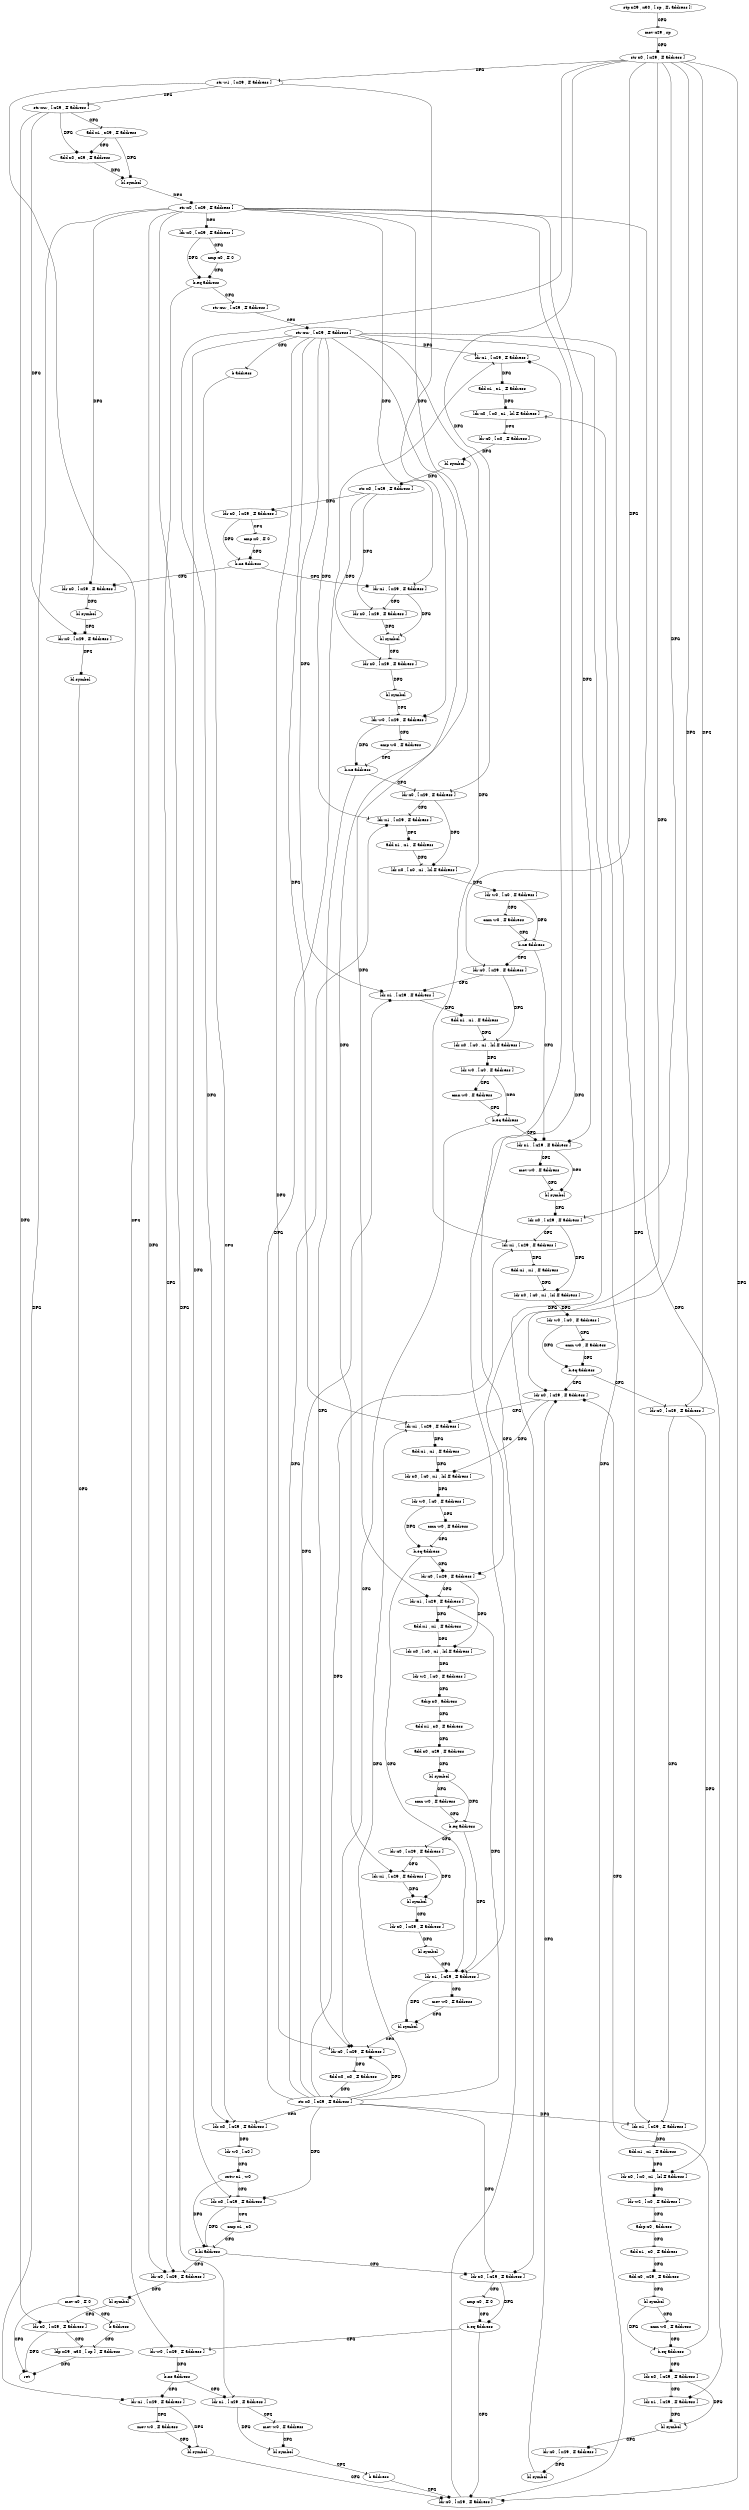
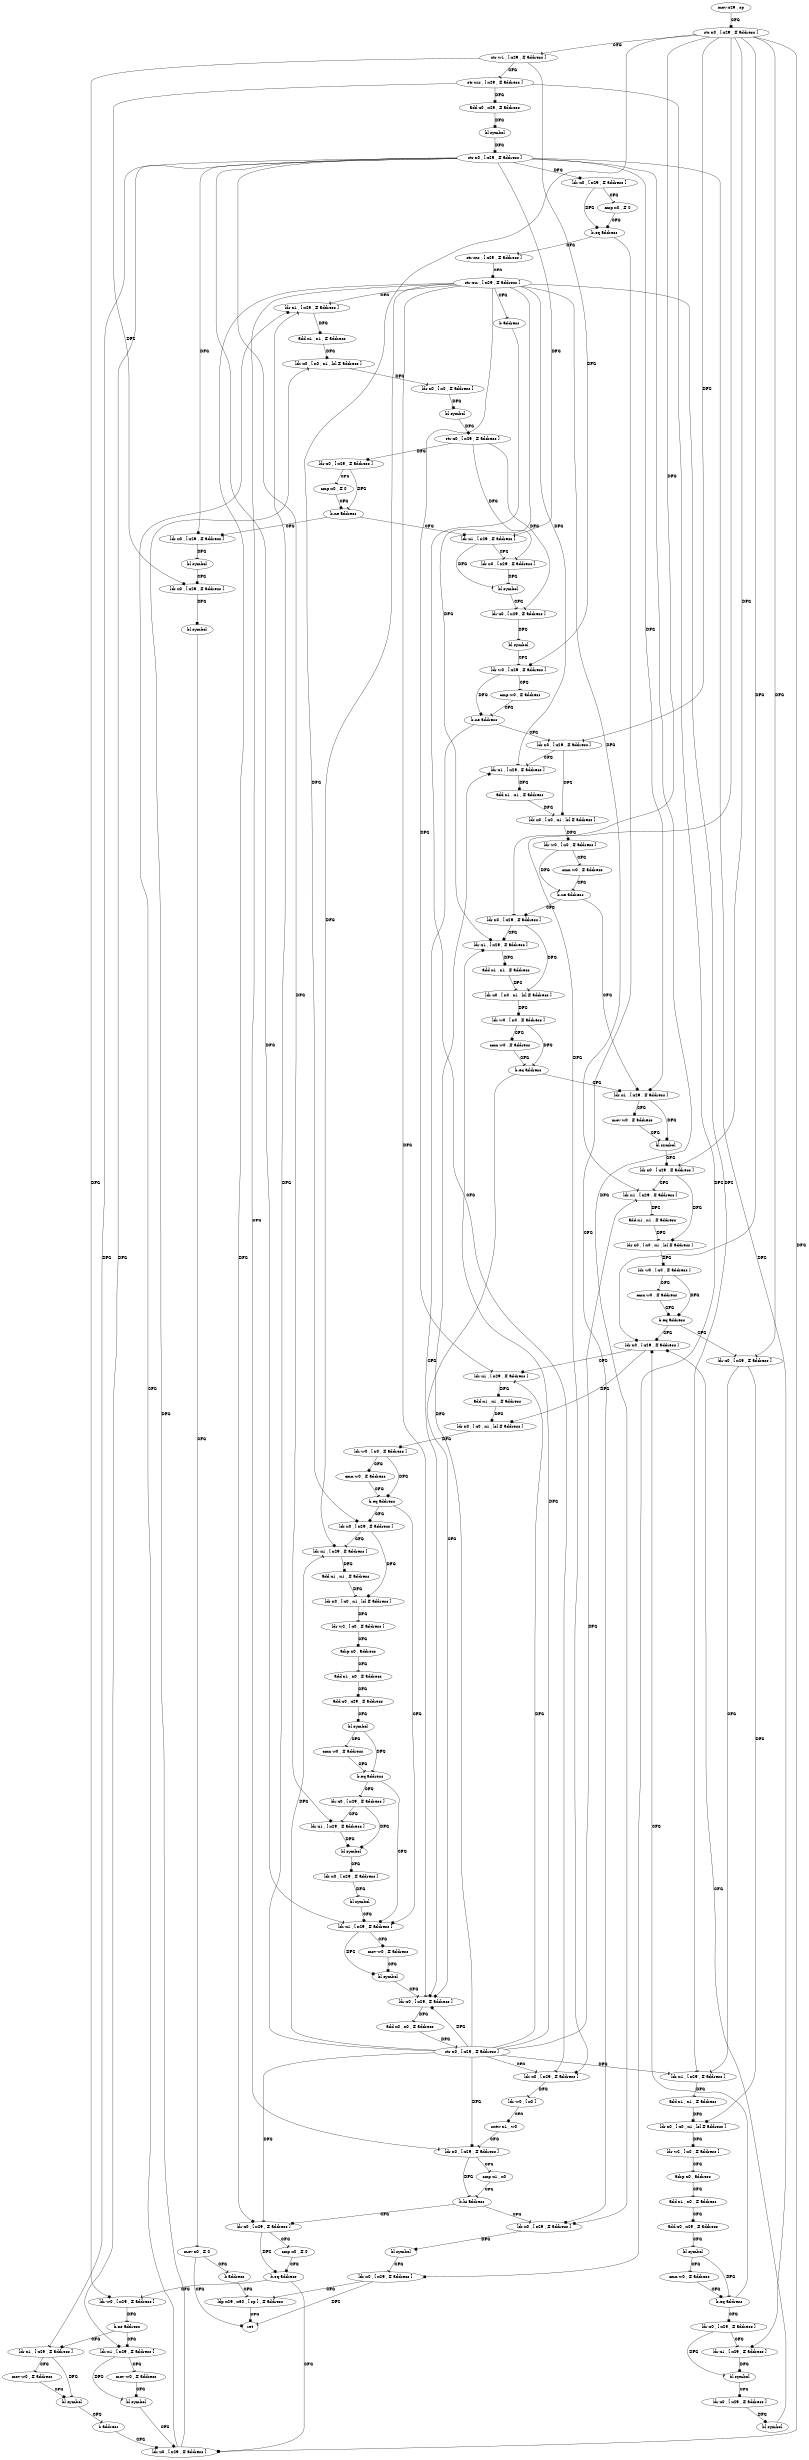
node "stp x29 , x30 , [ sp , #- address ]!": removed
node "add x1 , x29 , # address": removed
edge "sxtw x1 , w0" -> "b.hi address": removed, label "DFG"
